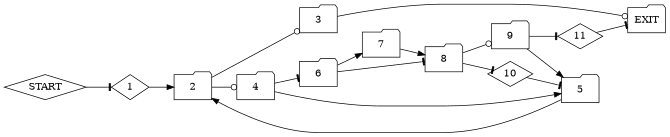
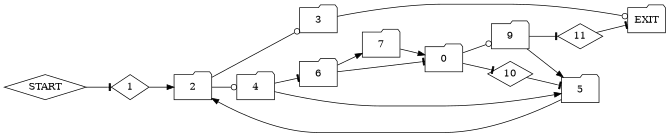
node "8": label "8" -> "0"
